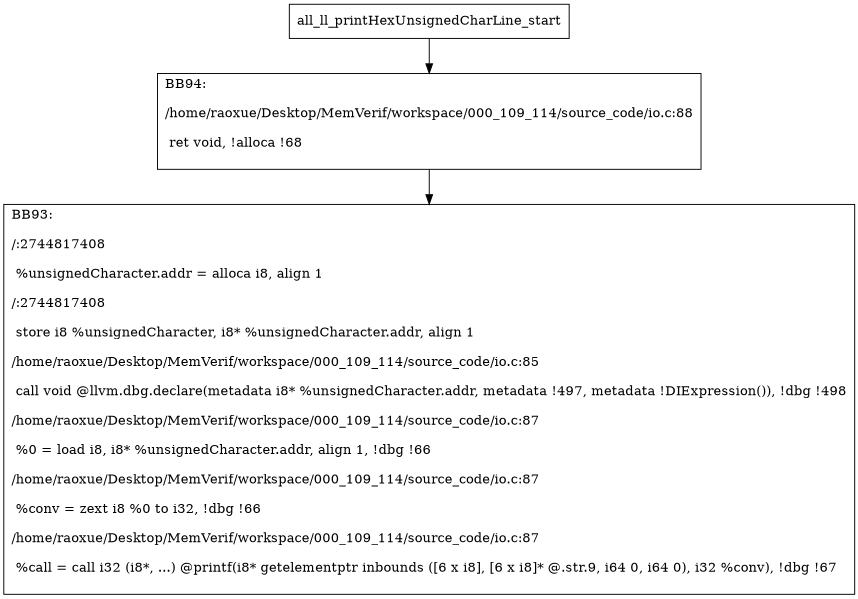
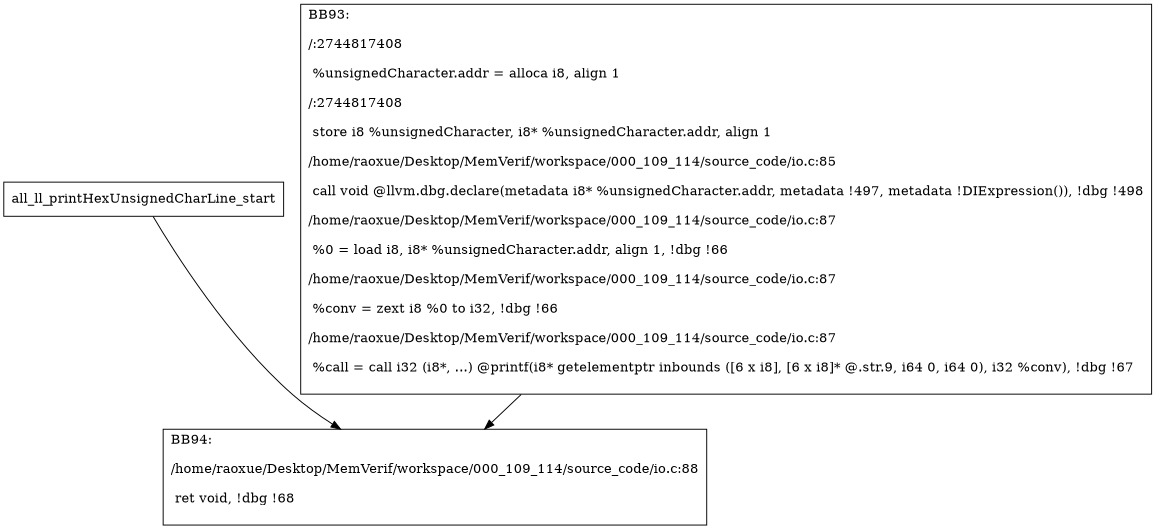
node "BB94:": text "ret void, !alloca !68" -> "ret void, !dbg !68"
edge "BB94:" -> "BB93:": reversed
